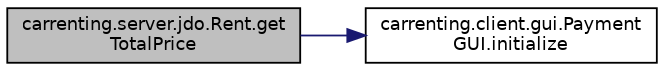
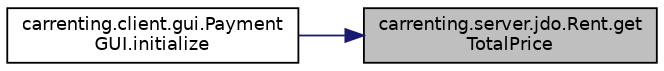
edge "carrenting.server.jdo.Rent.get TotalPrice" -> "carrenting.client.gui.Payment GUI.initialize": reversed
